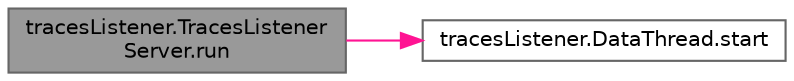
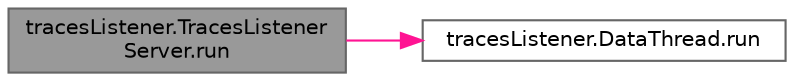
node "tracesListener.DataThread.start": label "tracesListener.DataThread.start" -> "tracesListener.DataThread.run"
